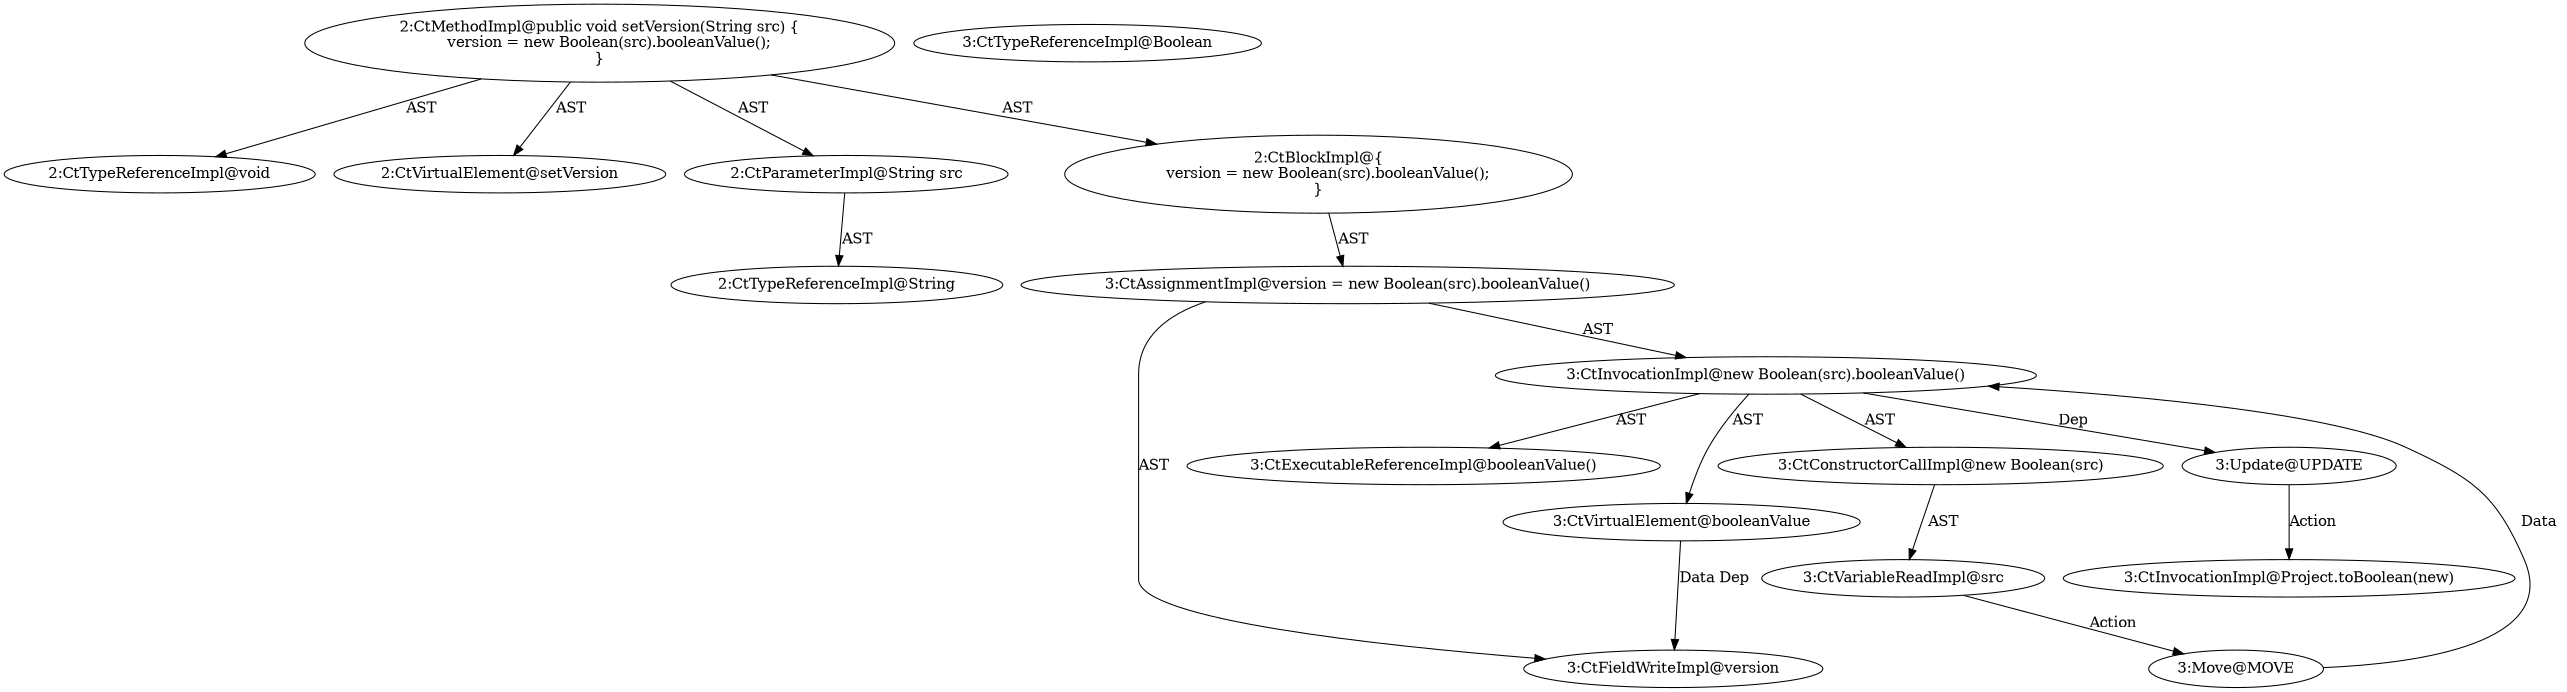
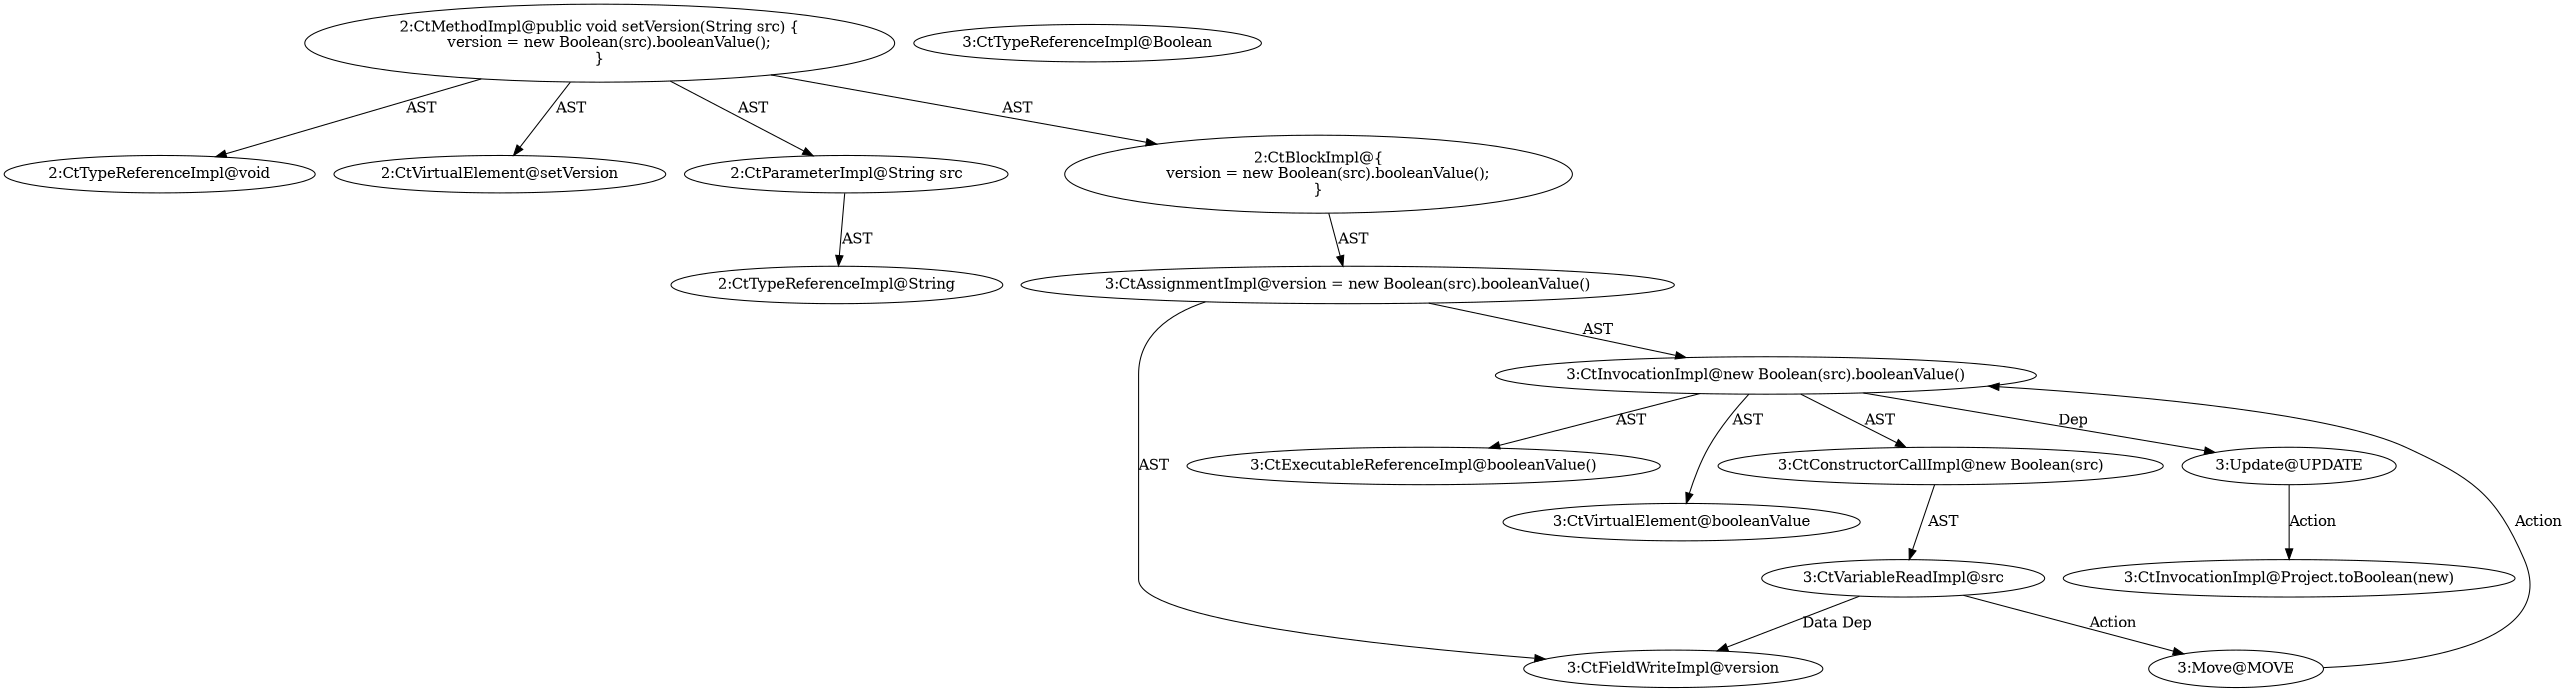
edge "3:Move@MOVE" -> "3:CtInvocationImpl@new Boolean(src).booleanValue()": label "Data" -> "Action"
edge "3:CtVirtualElement@booleanValue" -> "3:CtFieldWriteImpl@version": now "3:CtVariableReadImpl@src" -> "3:CtFieldWriteImpl@version"
